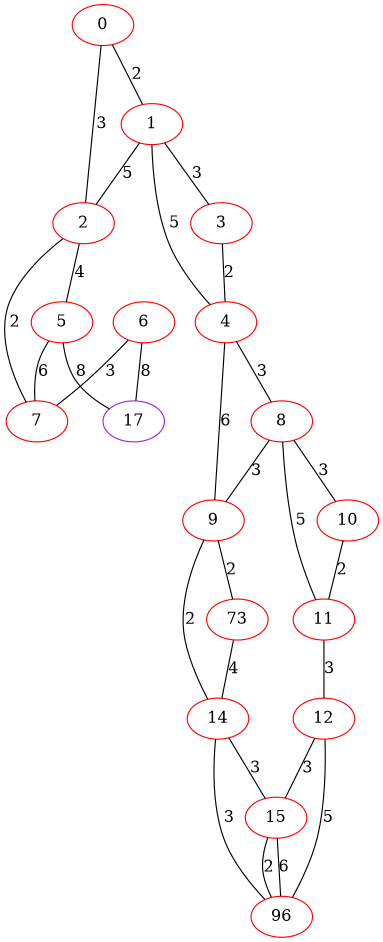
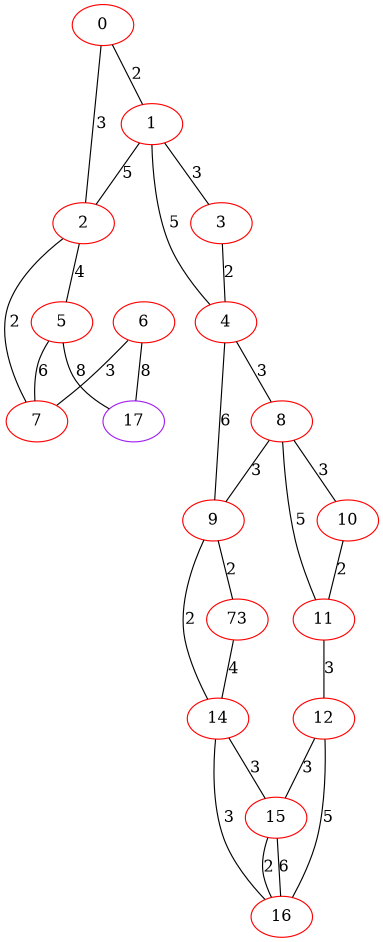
node "96": label "96" -> "16"
